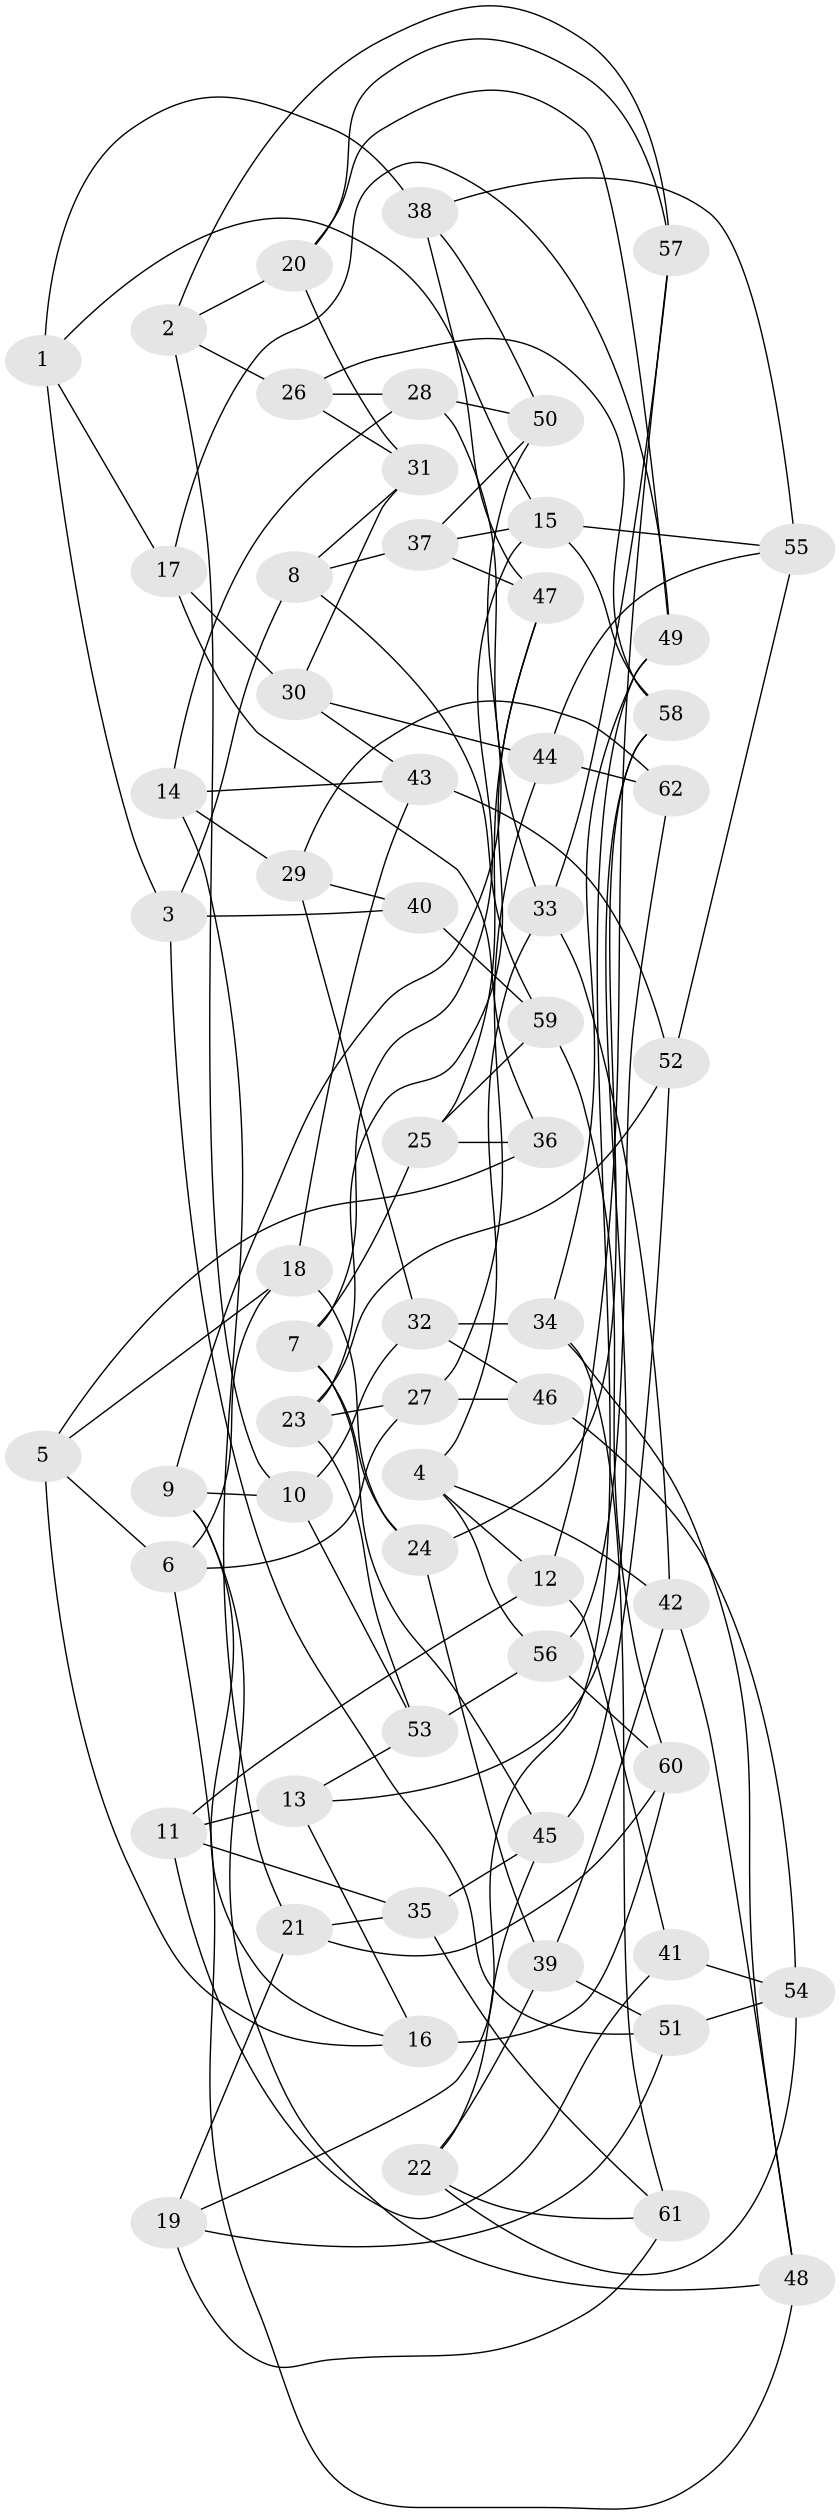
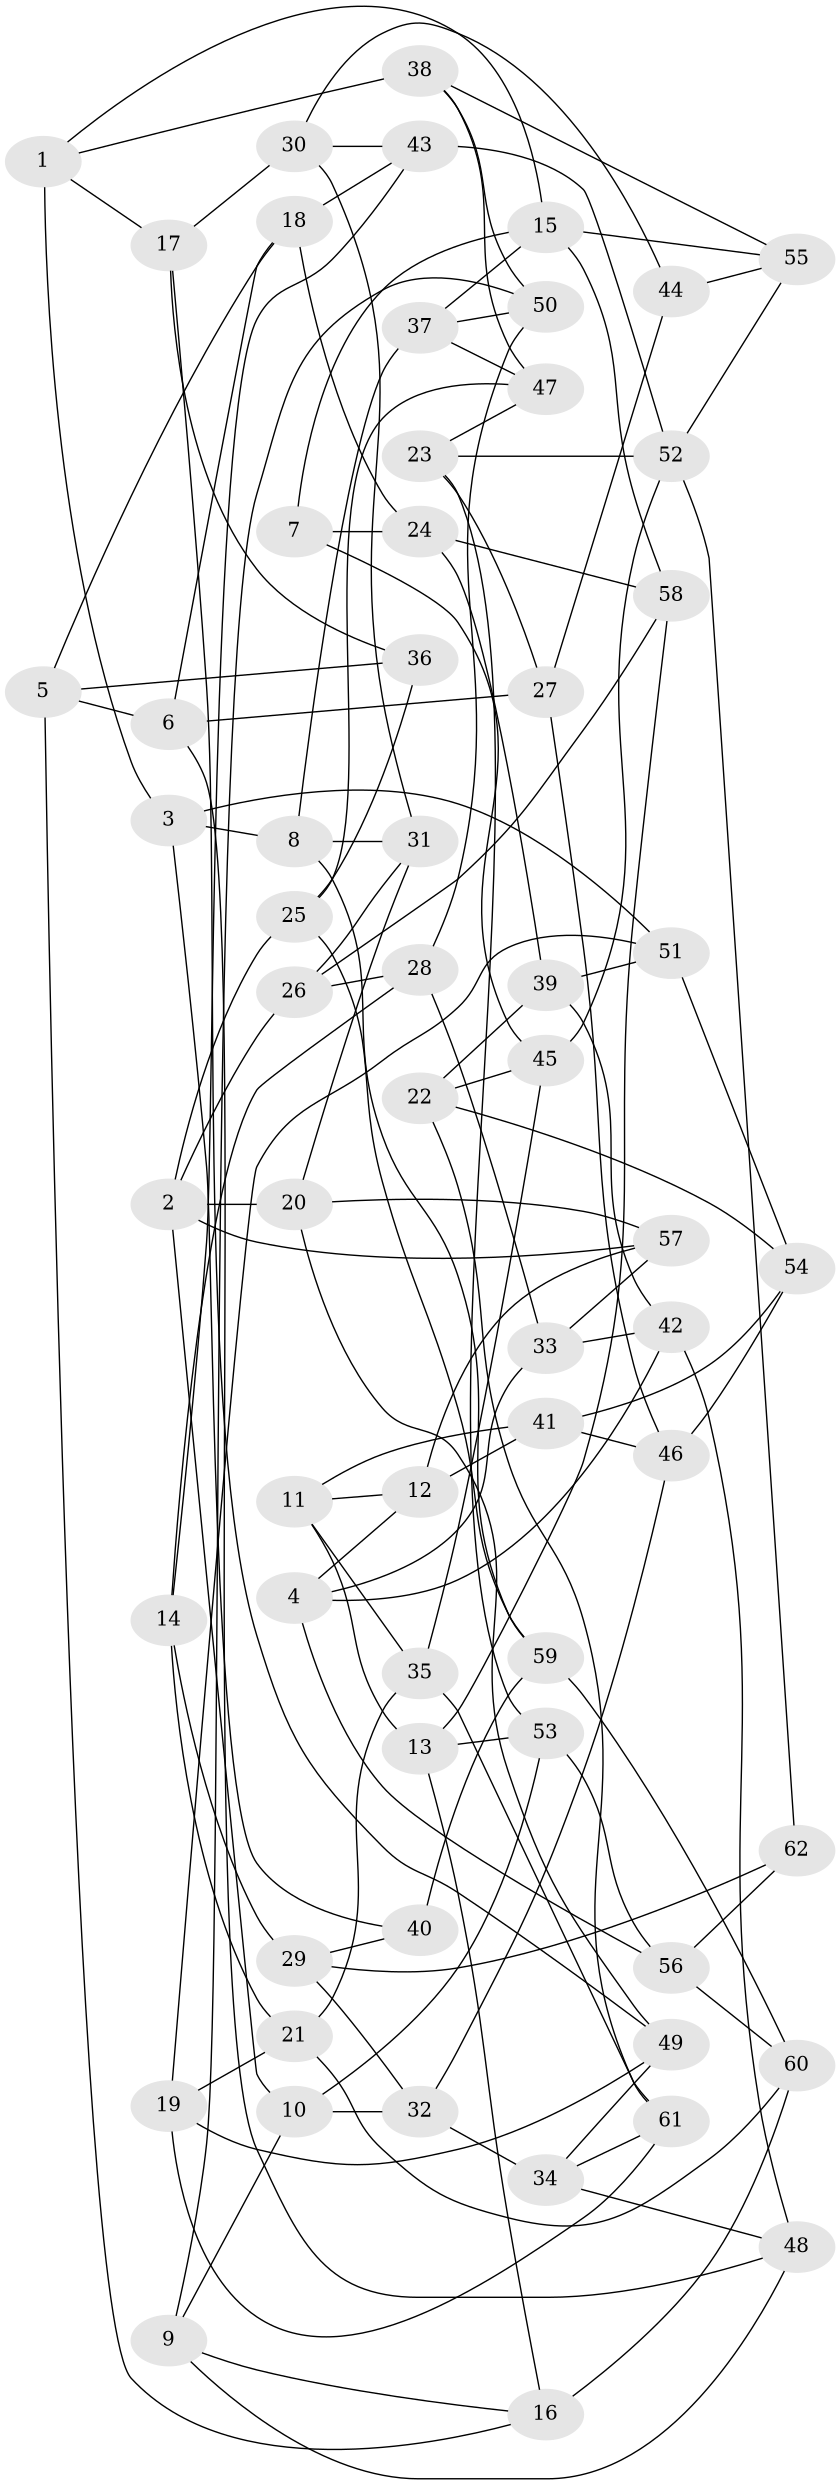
edge "44" -- "62": now "52" -- "62"
edge "25" -- "7": now "25" -- "2"
edge "41" -- "46": added
